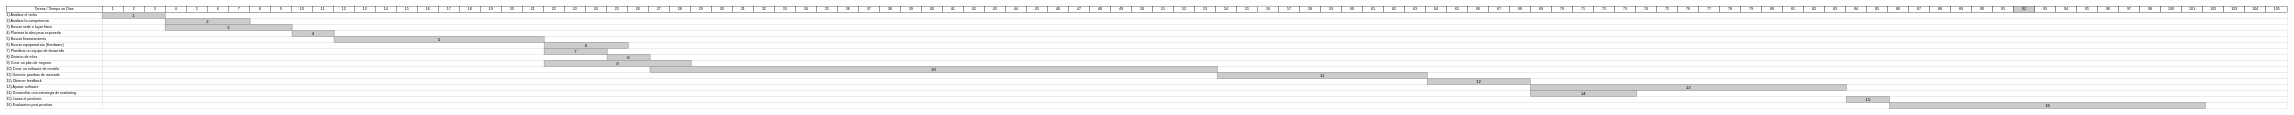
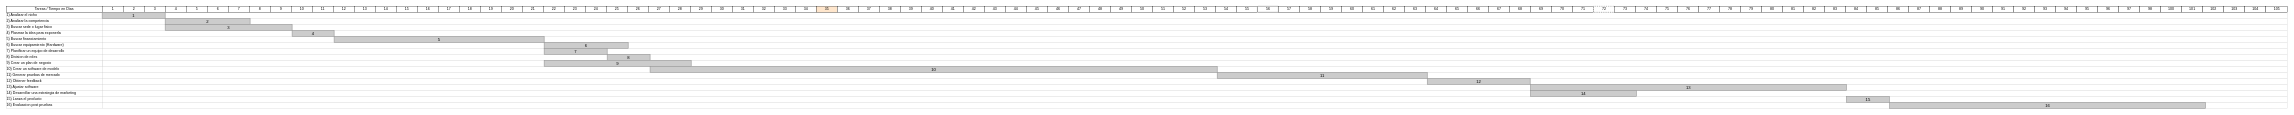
node "35": fillcolor #ffffff -> #ffe6cc
node "72": style solid -> dashed
node "92": fillcolor #cccccc -> #ffffff
